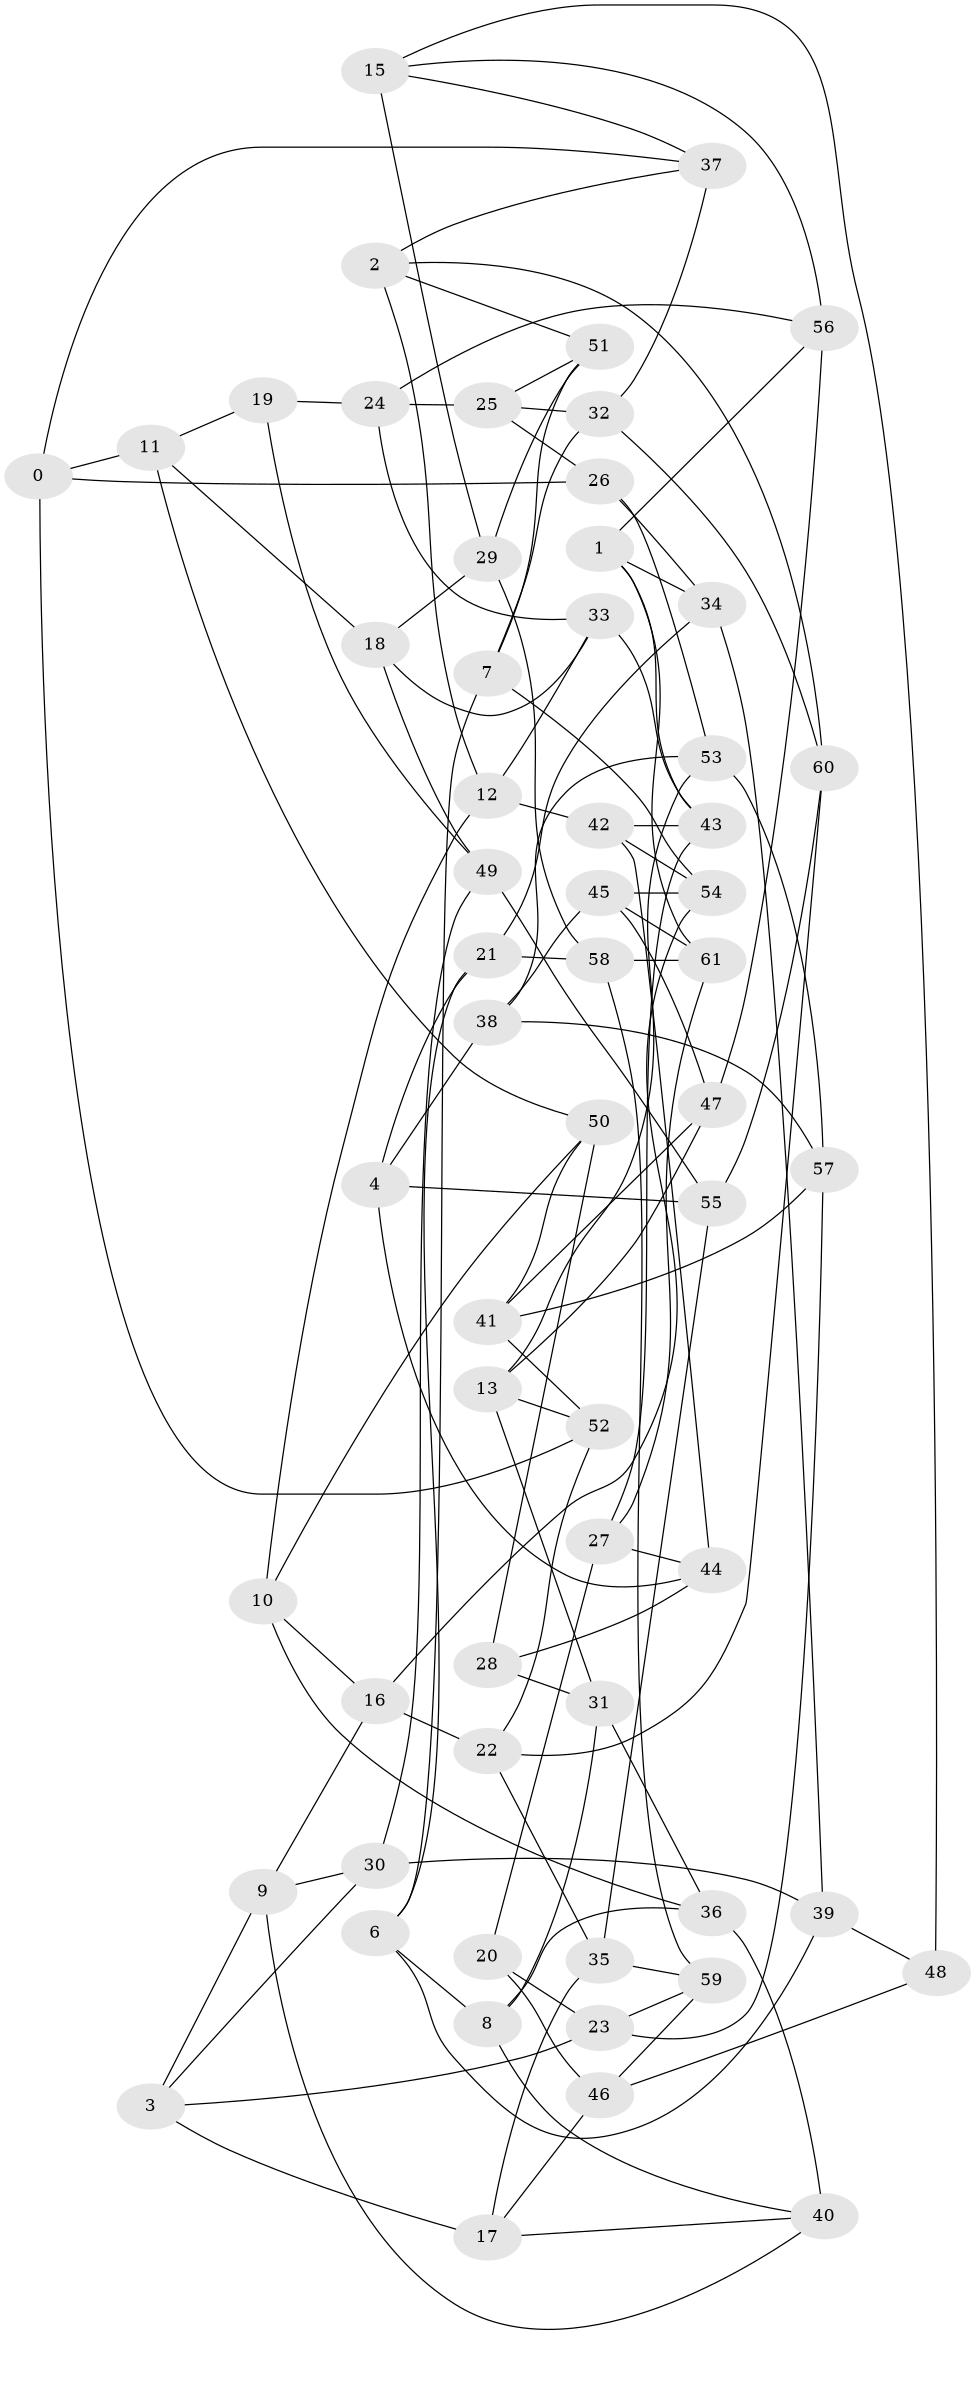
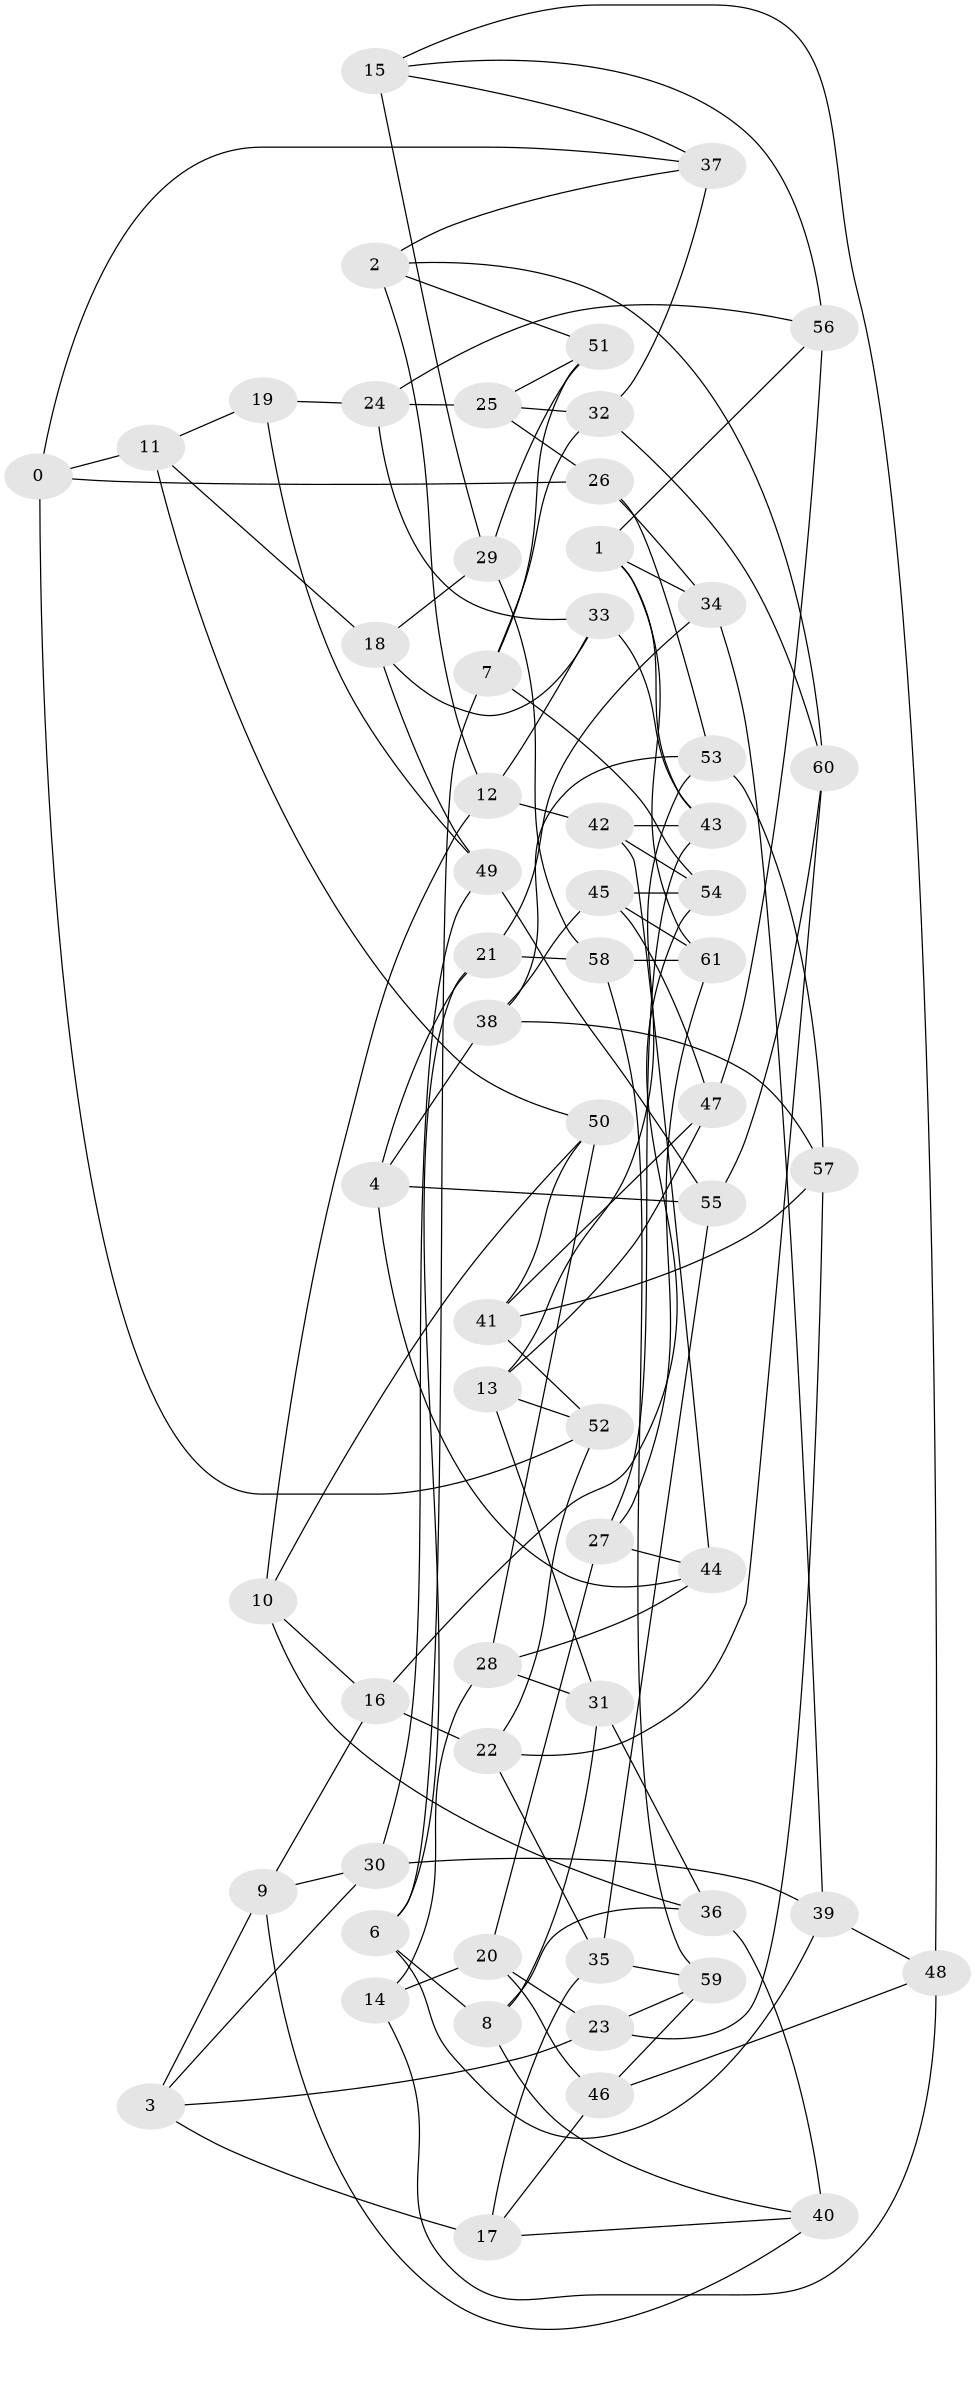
node "14": added
